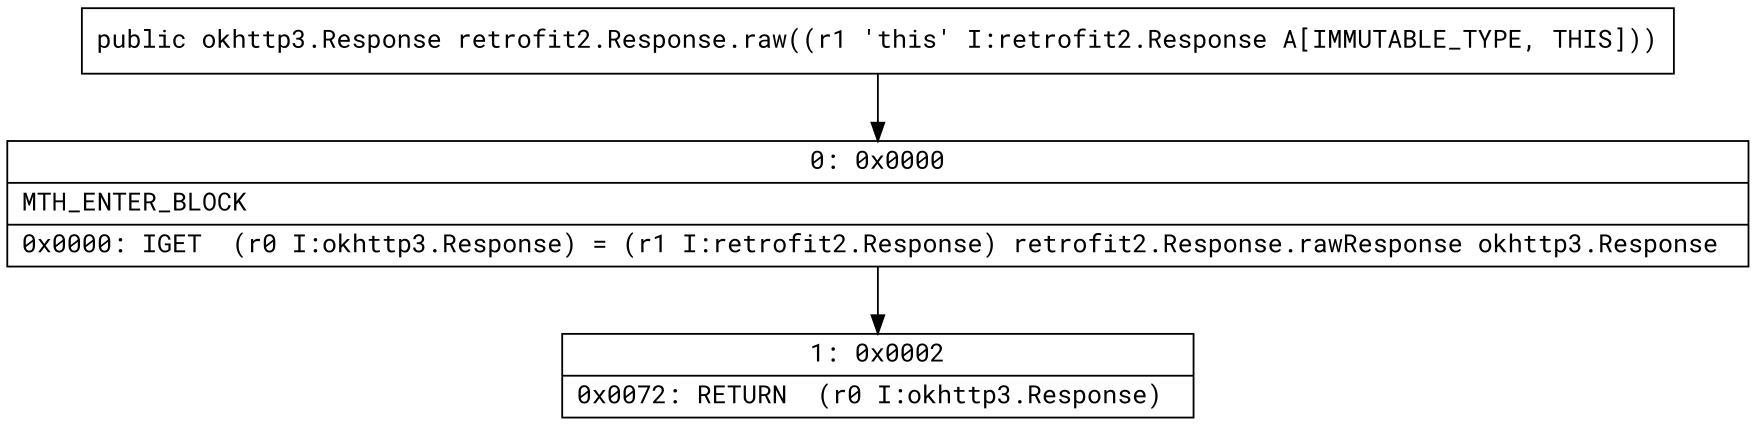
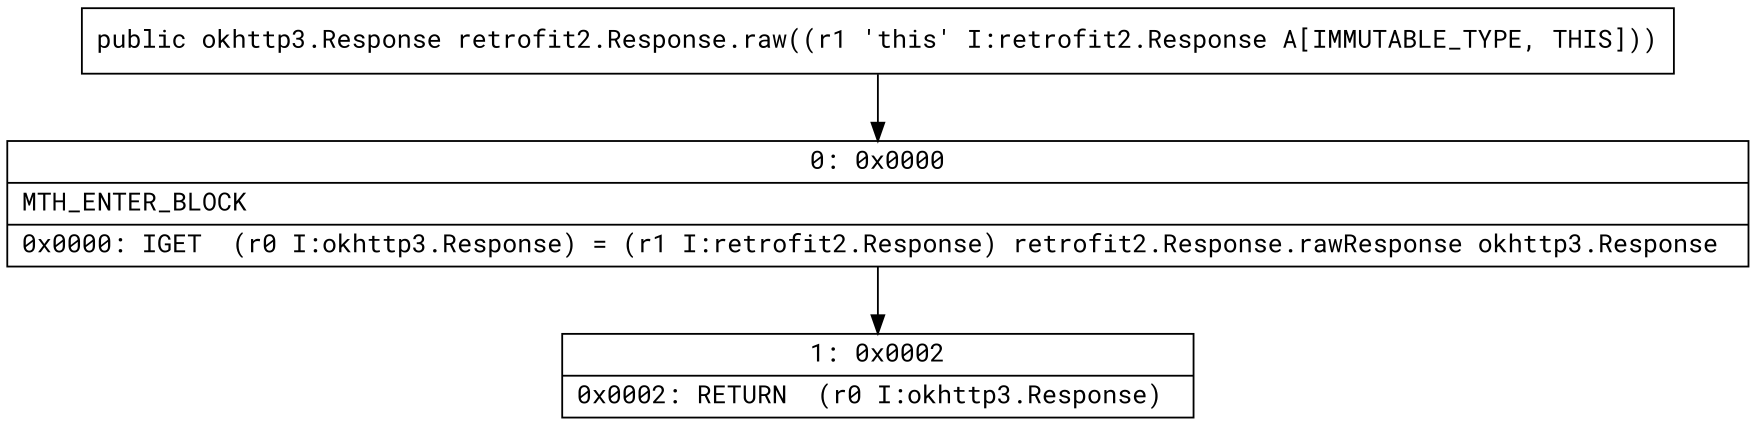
node "1: 0x0002": text "0x0072: RETURN  (r0 I:okhttp3.Response)" -> "0x0002: RETURN  (r0 I:okhttp3.Response)"
